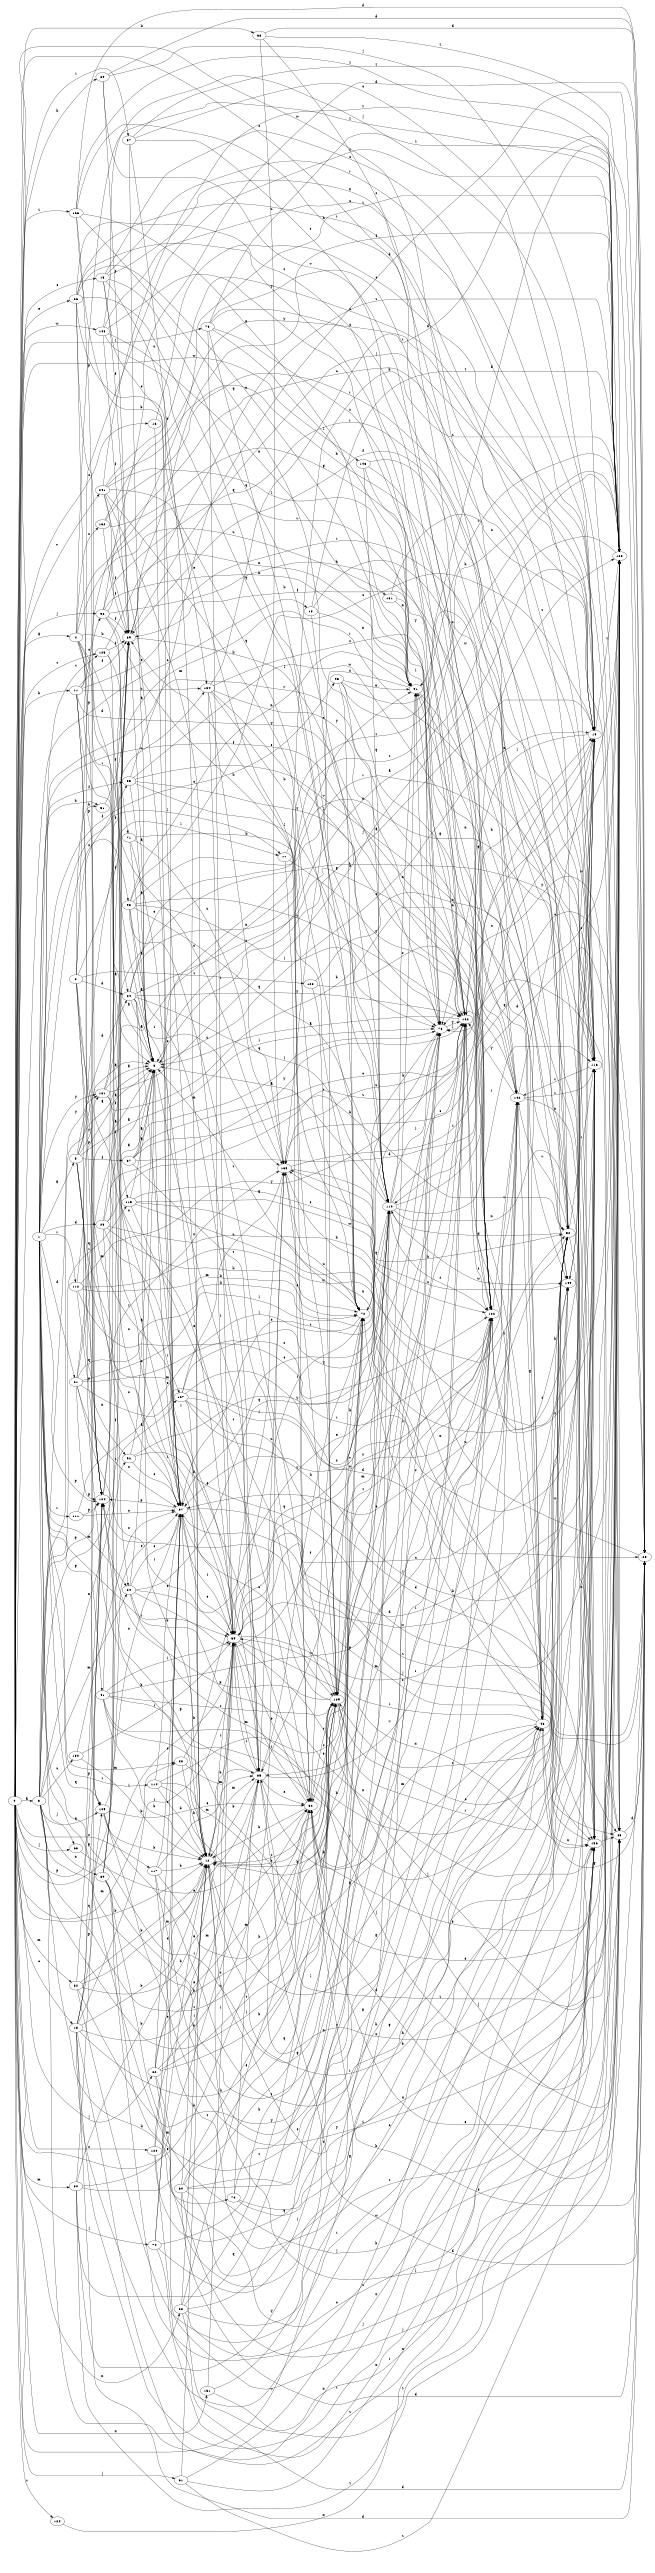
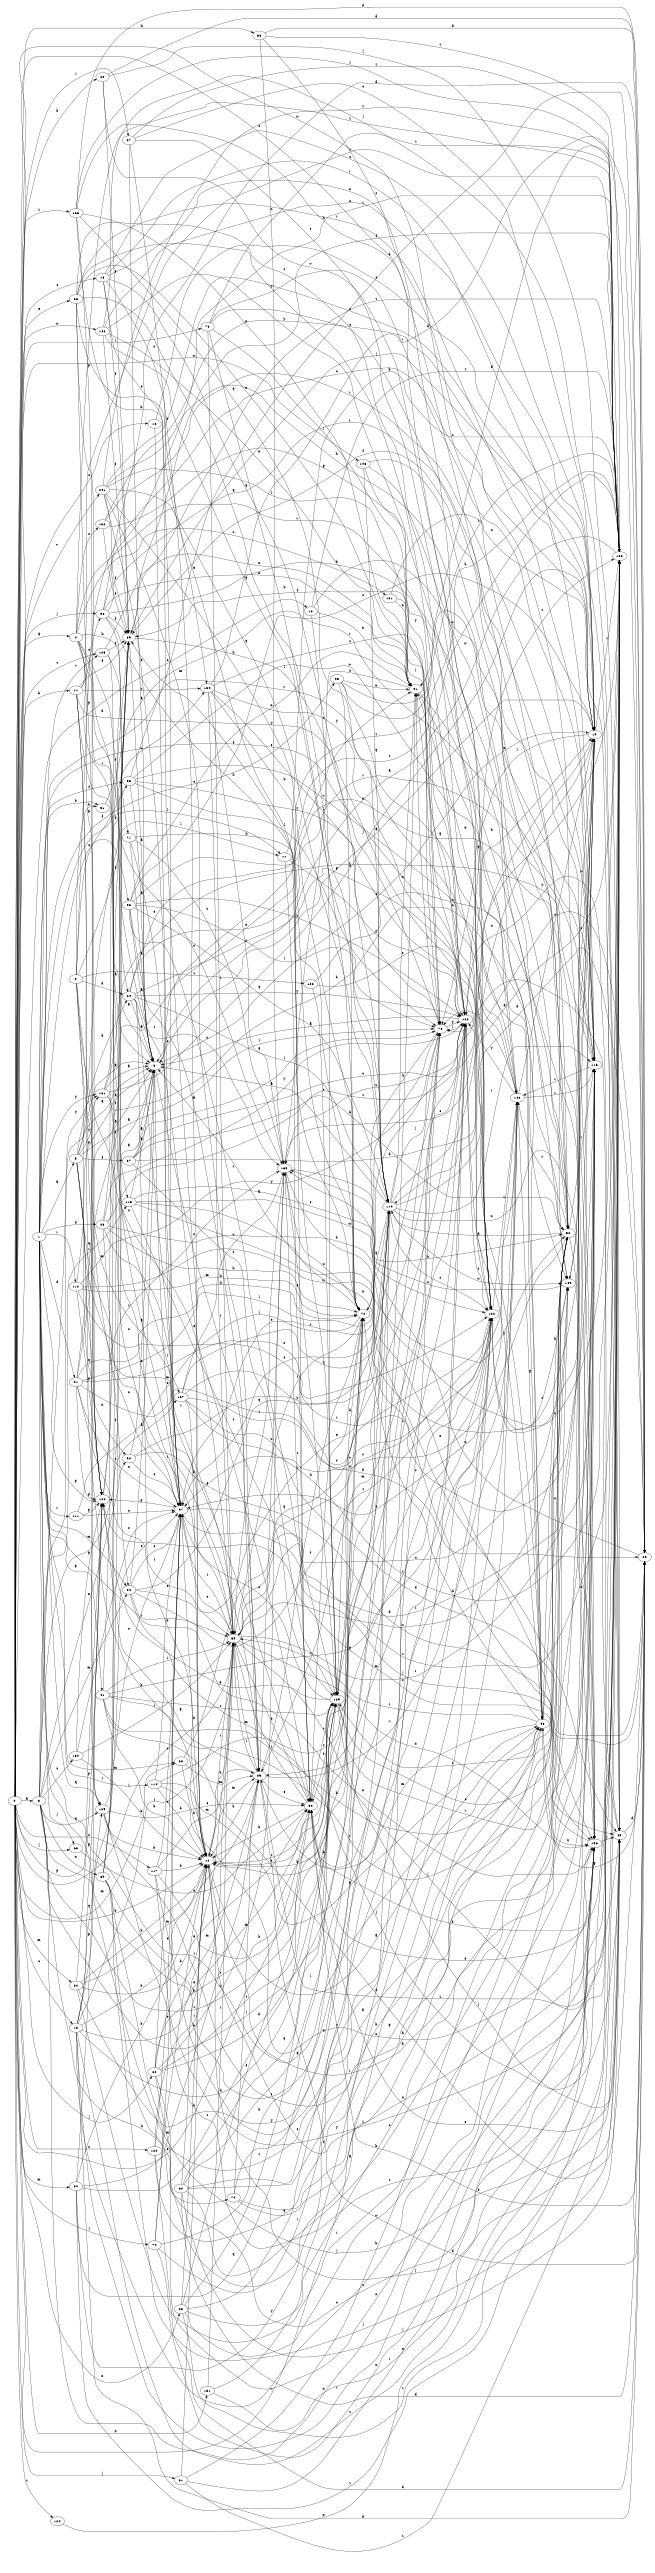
edge "11" -> "116": removed, label "r"
edge "76" -> "122": removed, label "s"
edge "135" -> "168": now "135" -> "32"
edge "3" -> "104": now "130" -> "104"
edge "142" -> "156": removed, label "x"
